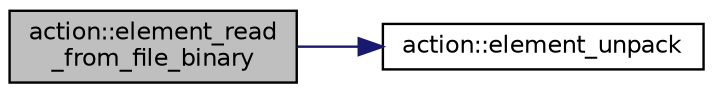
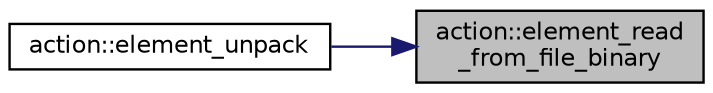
edge "action::element_read _from_file_binary" -> "action::element_unpack": reversed
